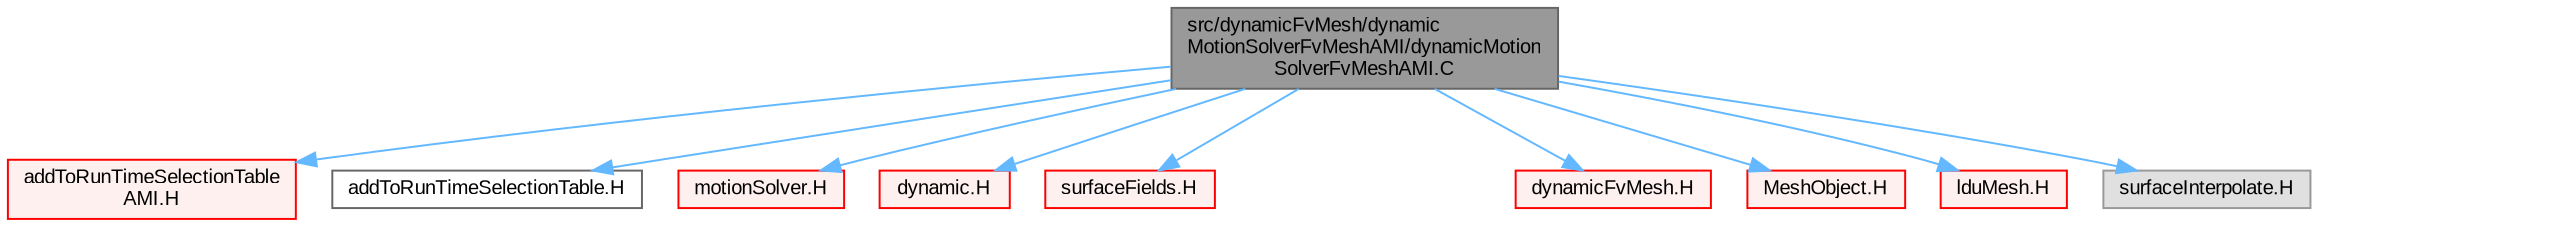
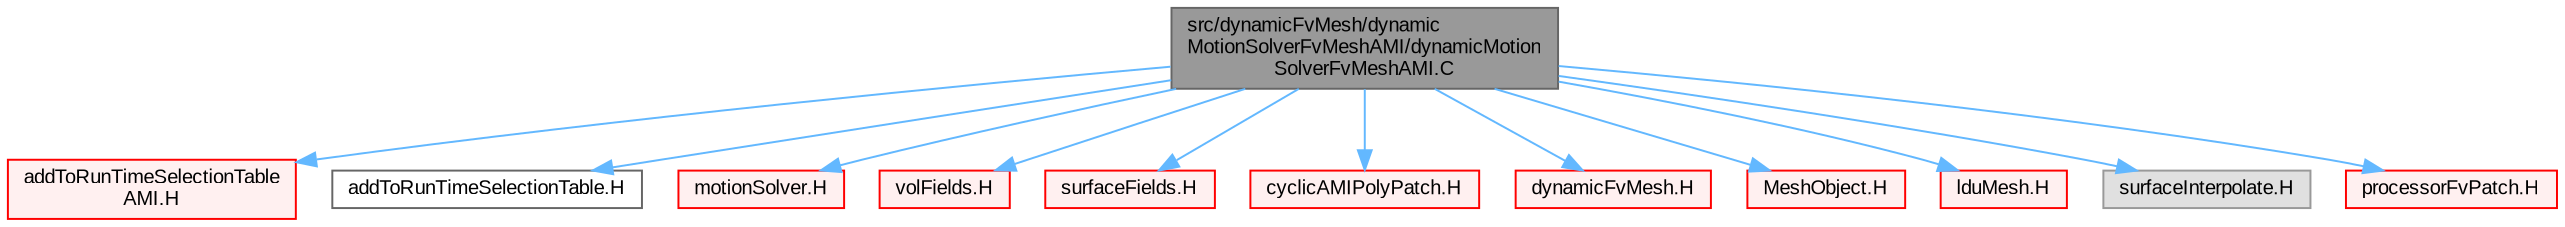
node "dynamic.H": label "dynamic.H" -> "volFields.H"
node "cyclicAMIPolyPatch.H": added
node "processorFvPatch.H": added
